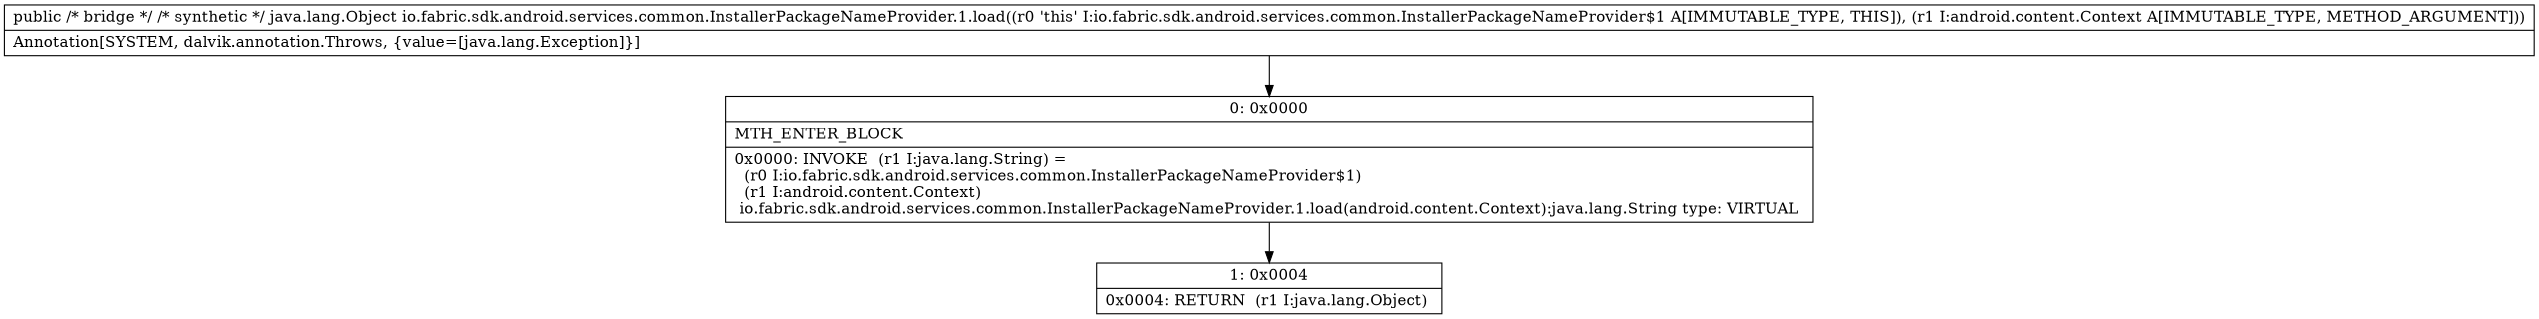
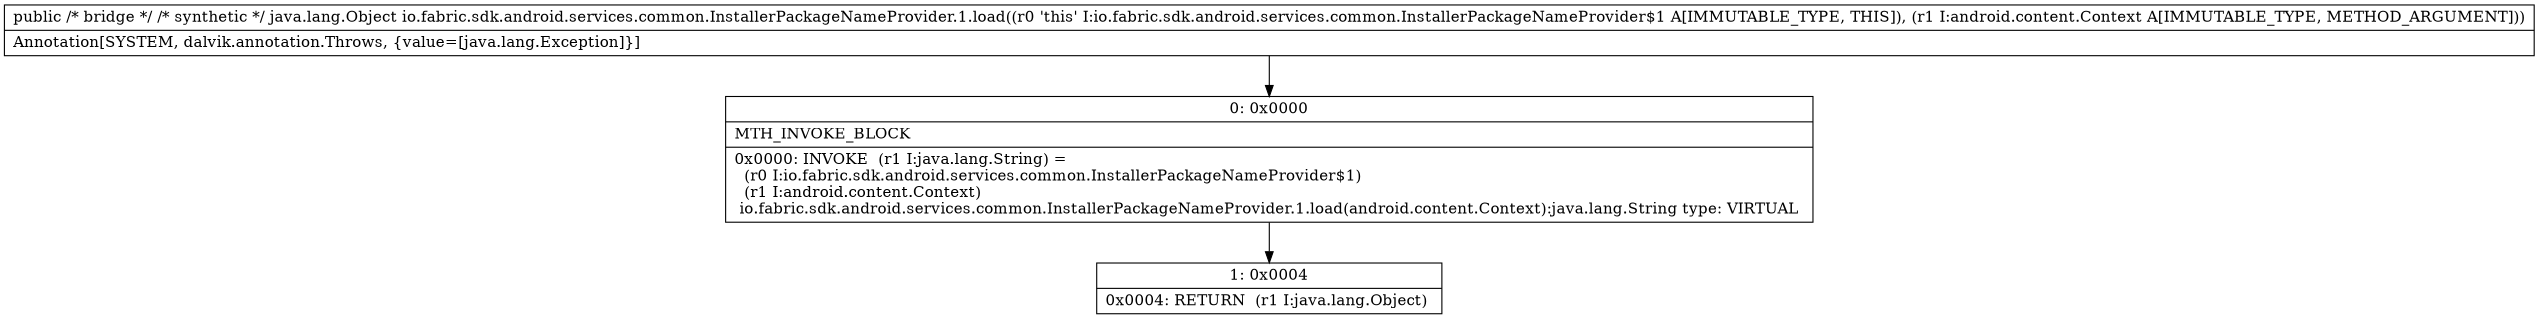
node "0: 0x0000": text "MTH_ENTER_BLOCK" -> "MTH_INVOKE_BLOCK"
